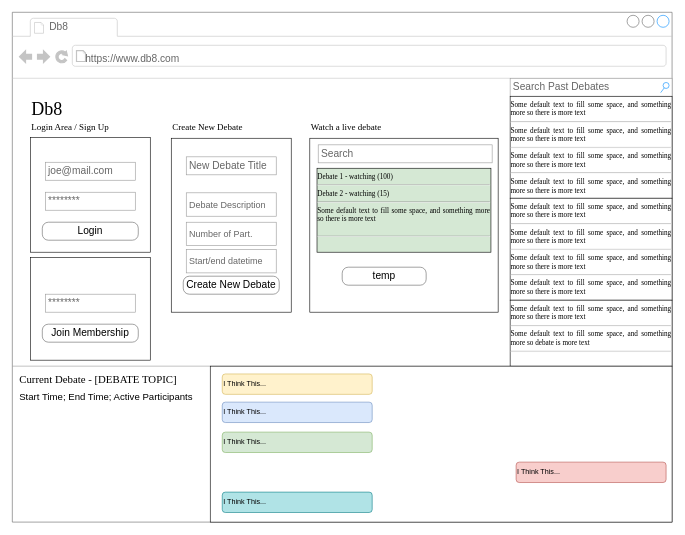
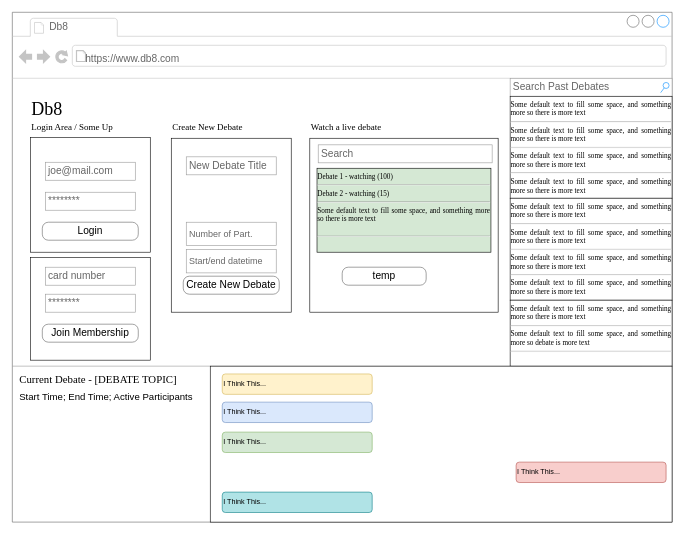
node "Login Area / Sign Up": label "Login Area / Sign Up" -> "Login Area / Some Up"
node "Debate Description": removed
node "card number": added
